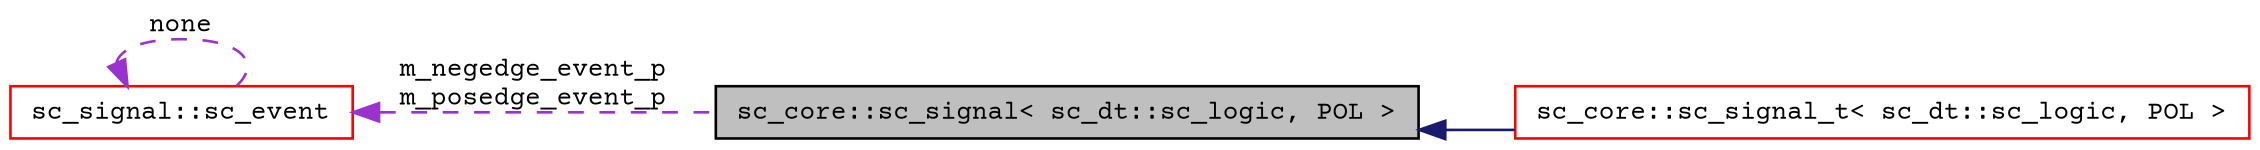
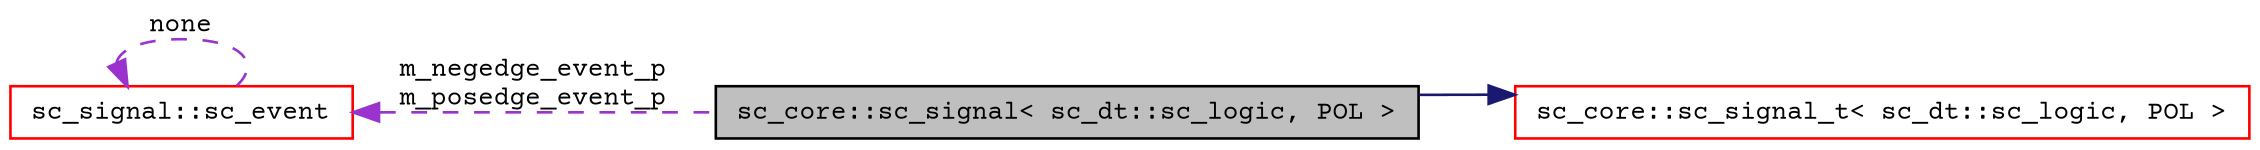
edge "sc_core::sc_signal_t< sc_dt::sc_logic, POL >" -> "sc_core::sc_signal< sc_dt::sc_logic, POL >": reversed
